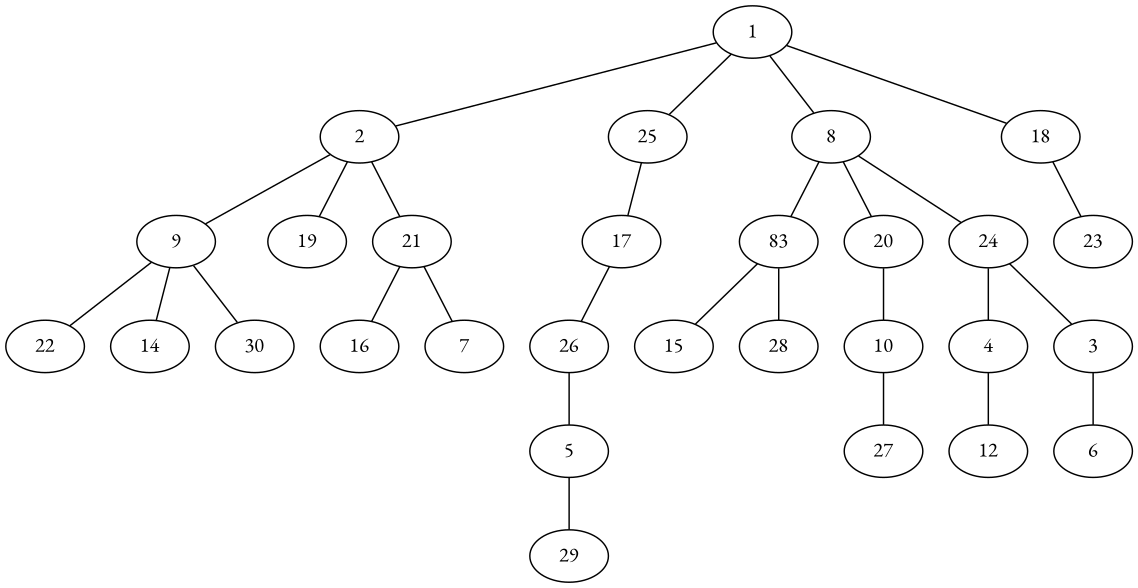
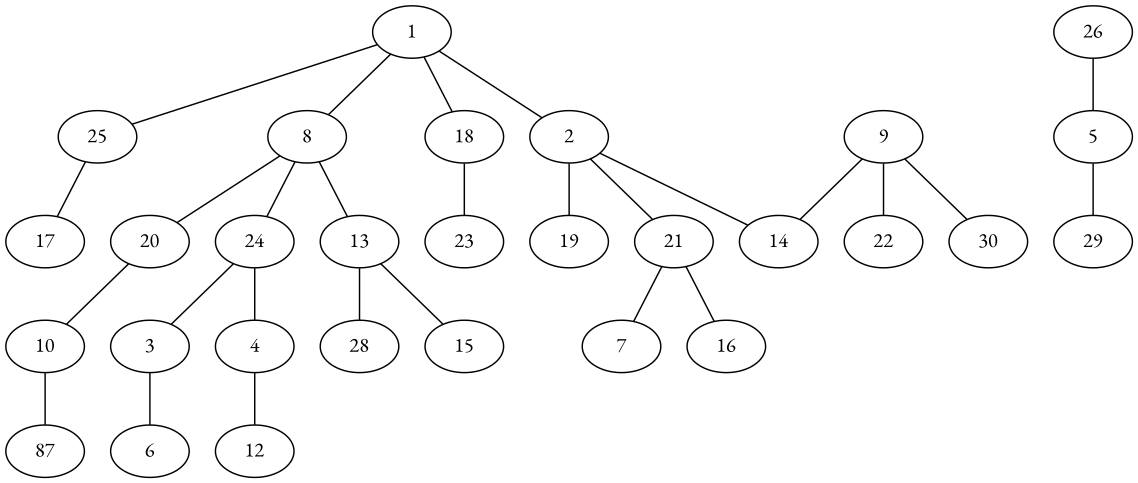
edge "2" -- "9": now "2" -- "14"
node "83": label "83" -> "13"
edge "17" -- "26": removed
node "27": label "27" -> "87"
